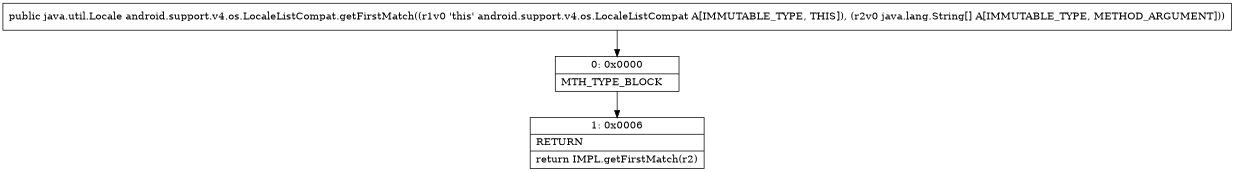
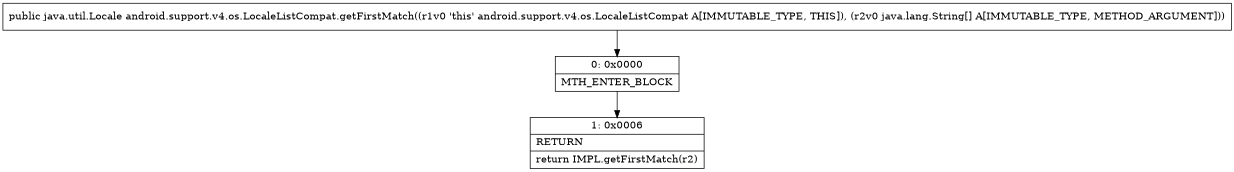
node "0: 0x0000": text "MTH_TYPE_BLOCK" -> "MTH_ENTER_BLOCK"
